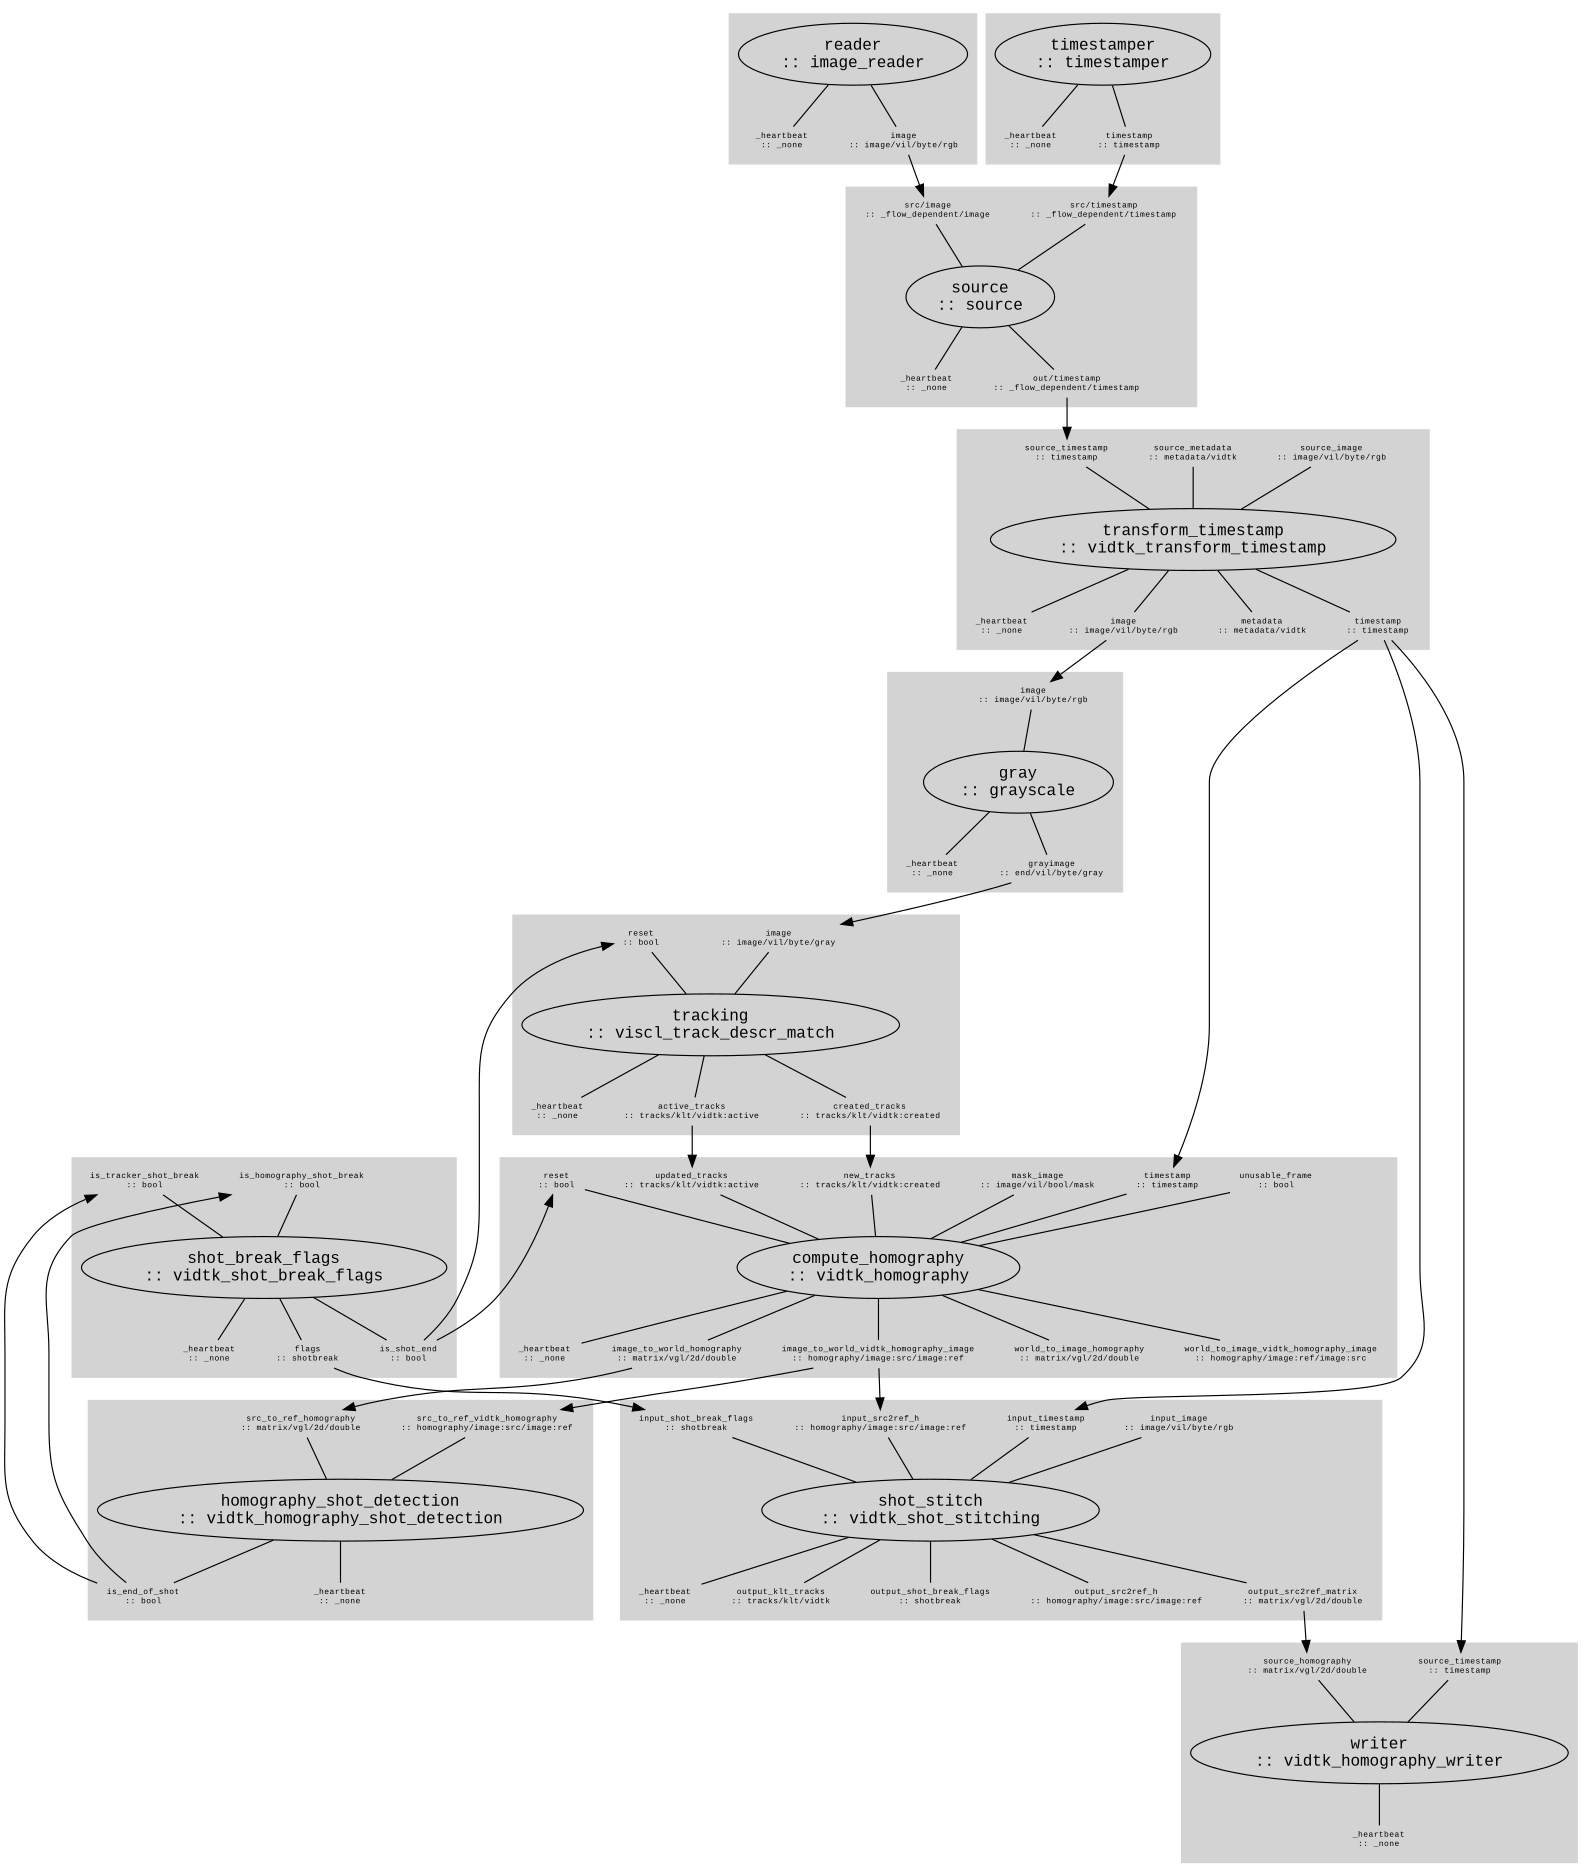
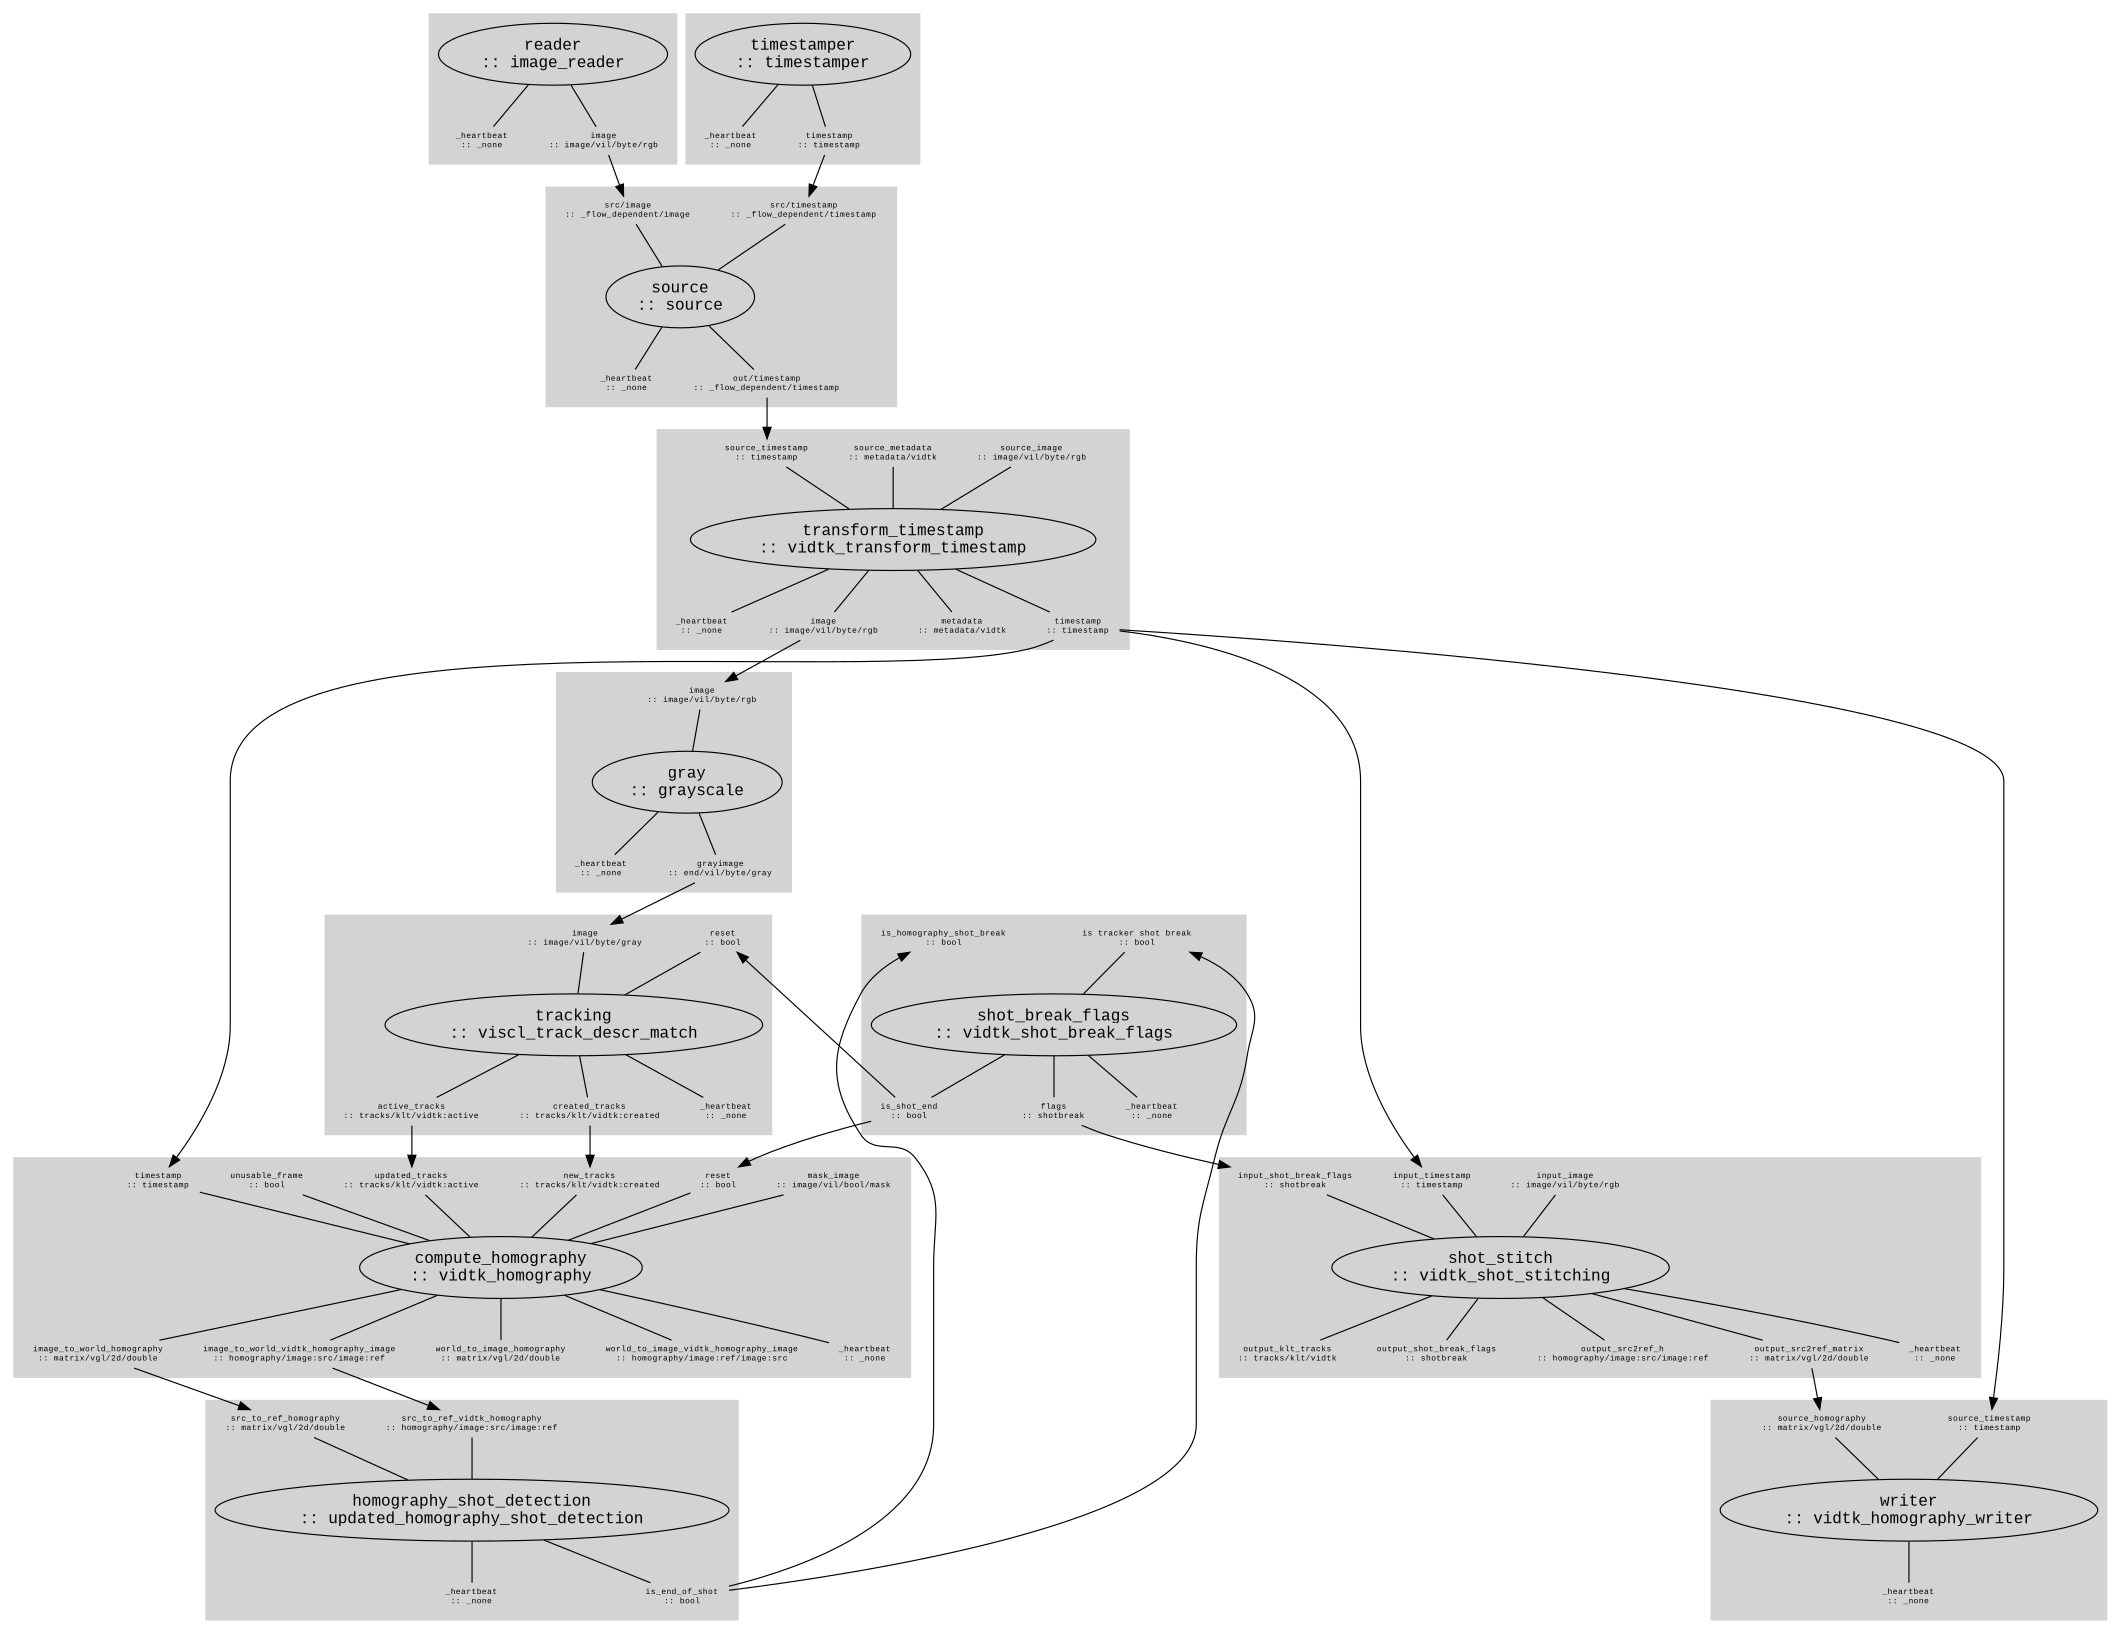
edge "is_homography_shot_break :: bool" -- "shot_break_flags :: vidtk_shot_break_flags": removed
node "input_src2ref_h :: homography/image:src/image:ref": removed
node "homography_shot_detection :: vidtk_homography_shot_detection": label "homography_shot_detection :: vidtk_homography_shot_detection" -> "homography_shot_detection :: updated_homography_shot_detection"
